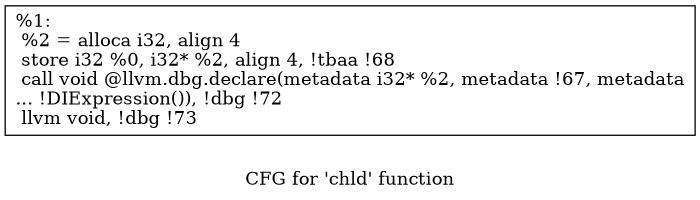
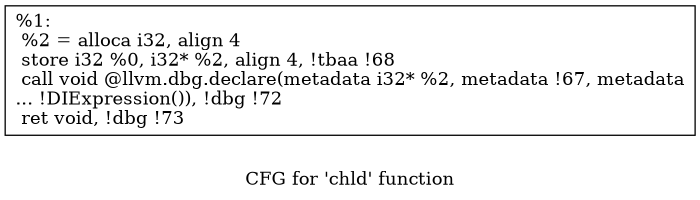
node "%1:": text "llvm void, !dbg !73" -> "ret void, !dbg !73"
